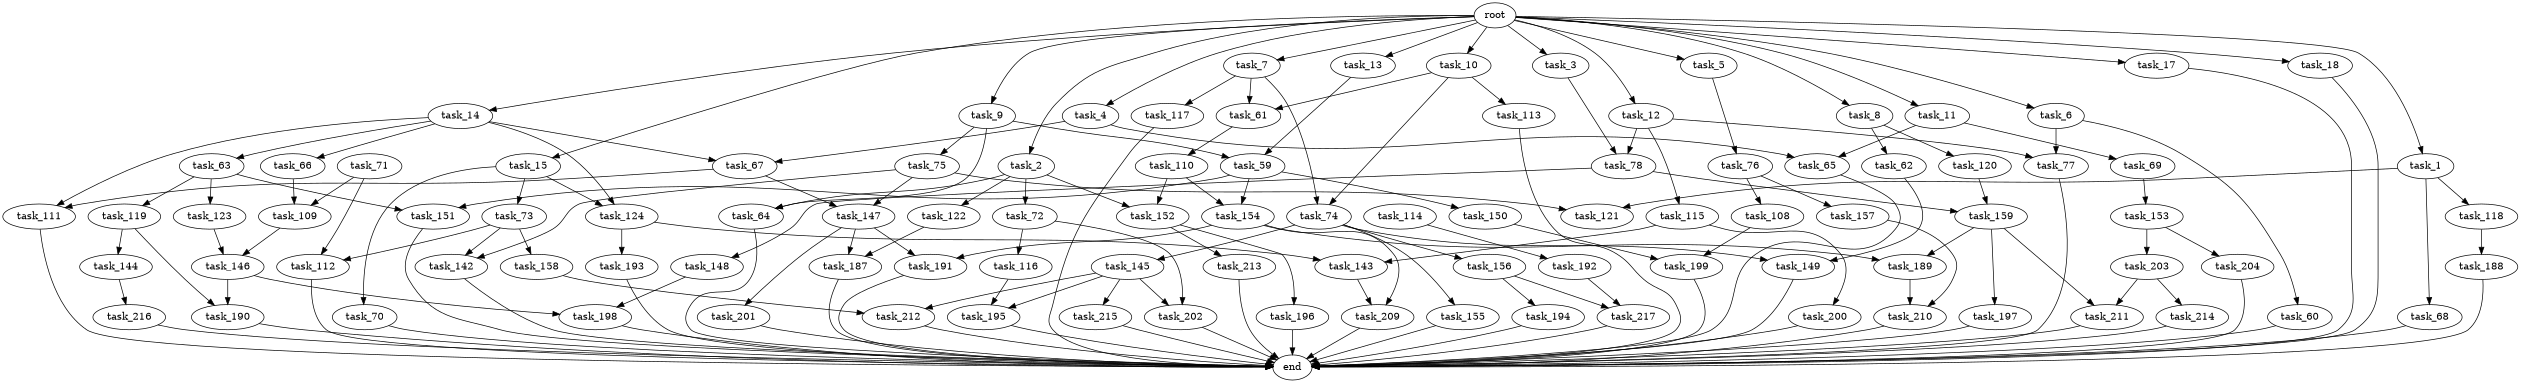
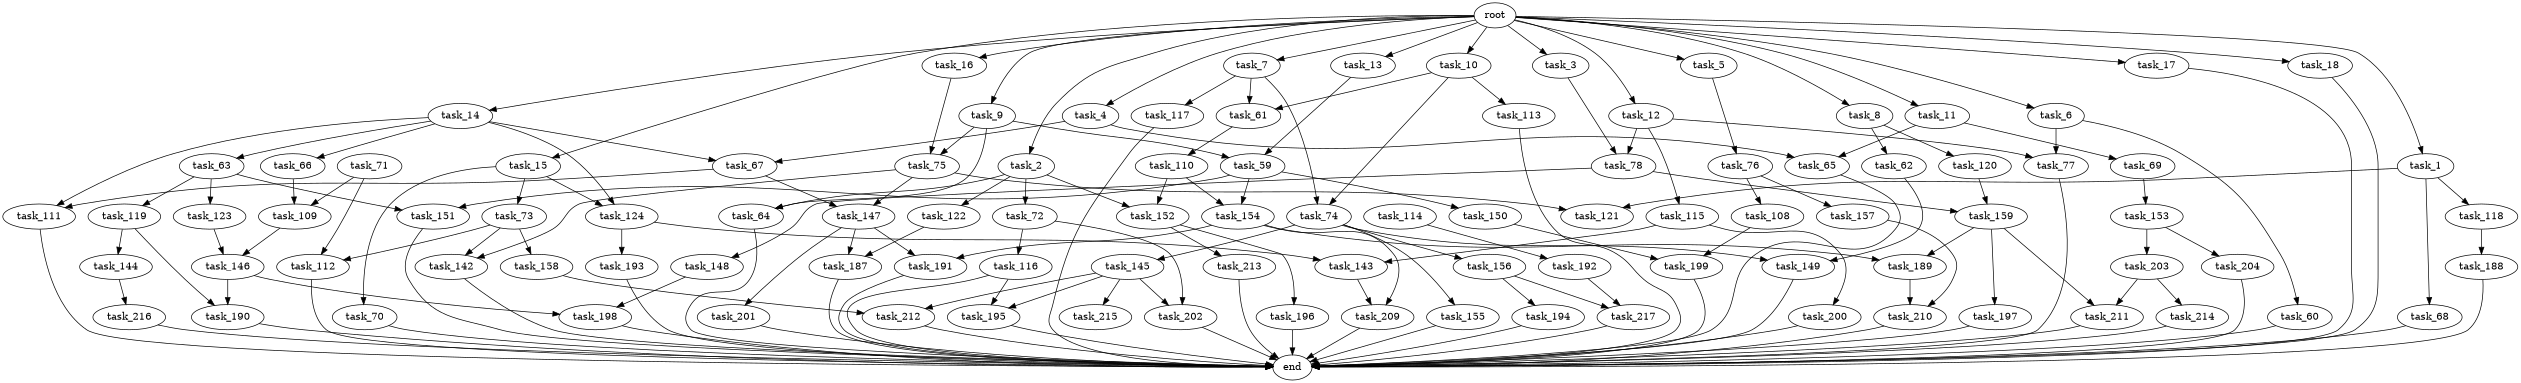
node "task_16": added
edge "task_215" -> "end": now "task_116" -> "end"
